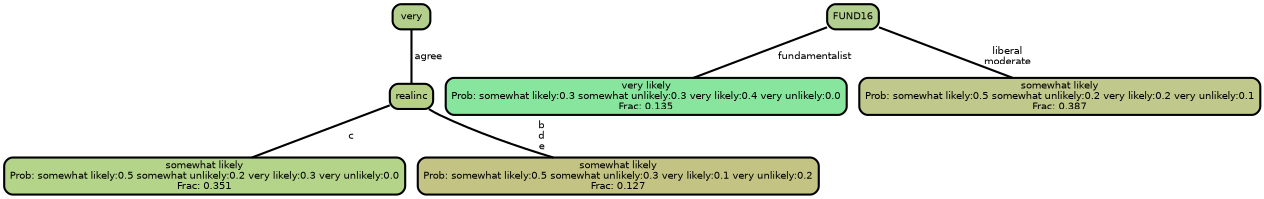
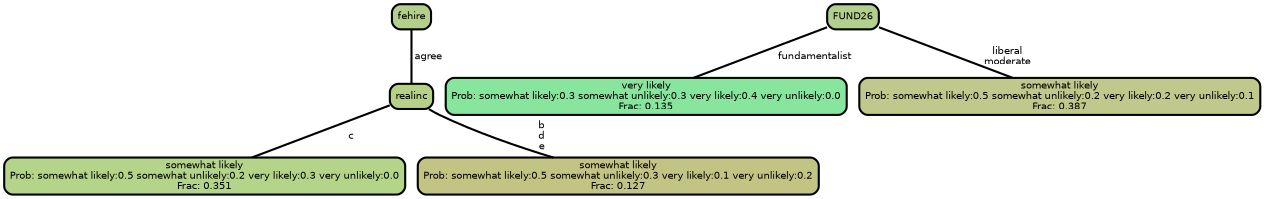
node "very": label "very" -> "fehire"
node "FUND16": label "FUND16" -> "FUND26"
